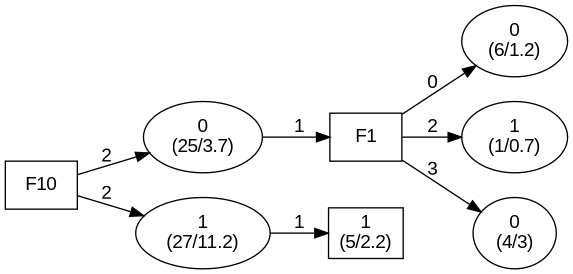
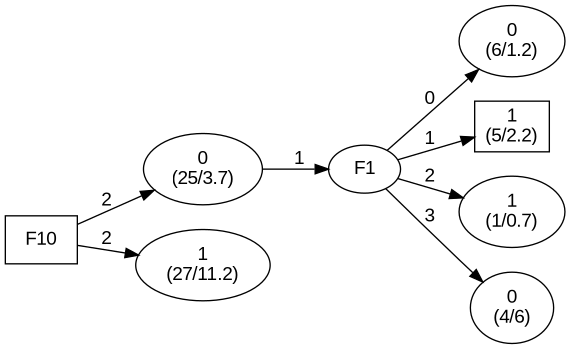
node "F1": shape box -> ellipse
edge "1 (27/11.2)" -> "1 (5/2.2)": now "F1" -> "1 (5/2.2)"
node "0 (4/3)": label "0 (4/3)" -> "0 (4/6)"
